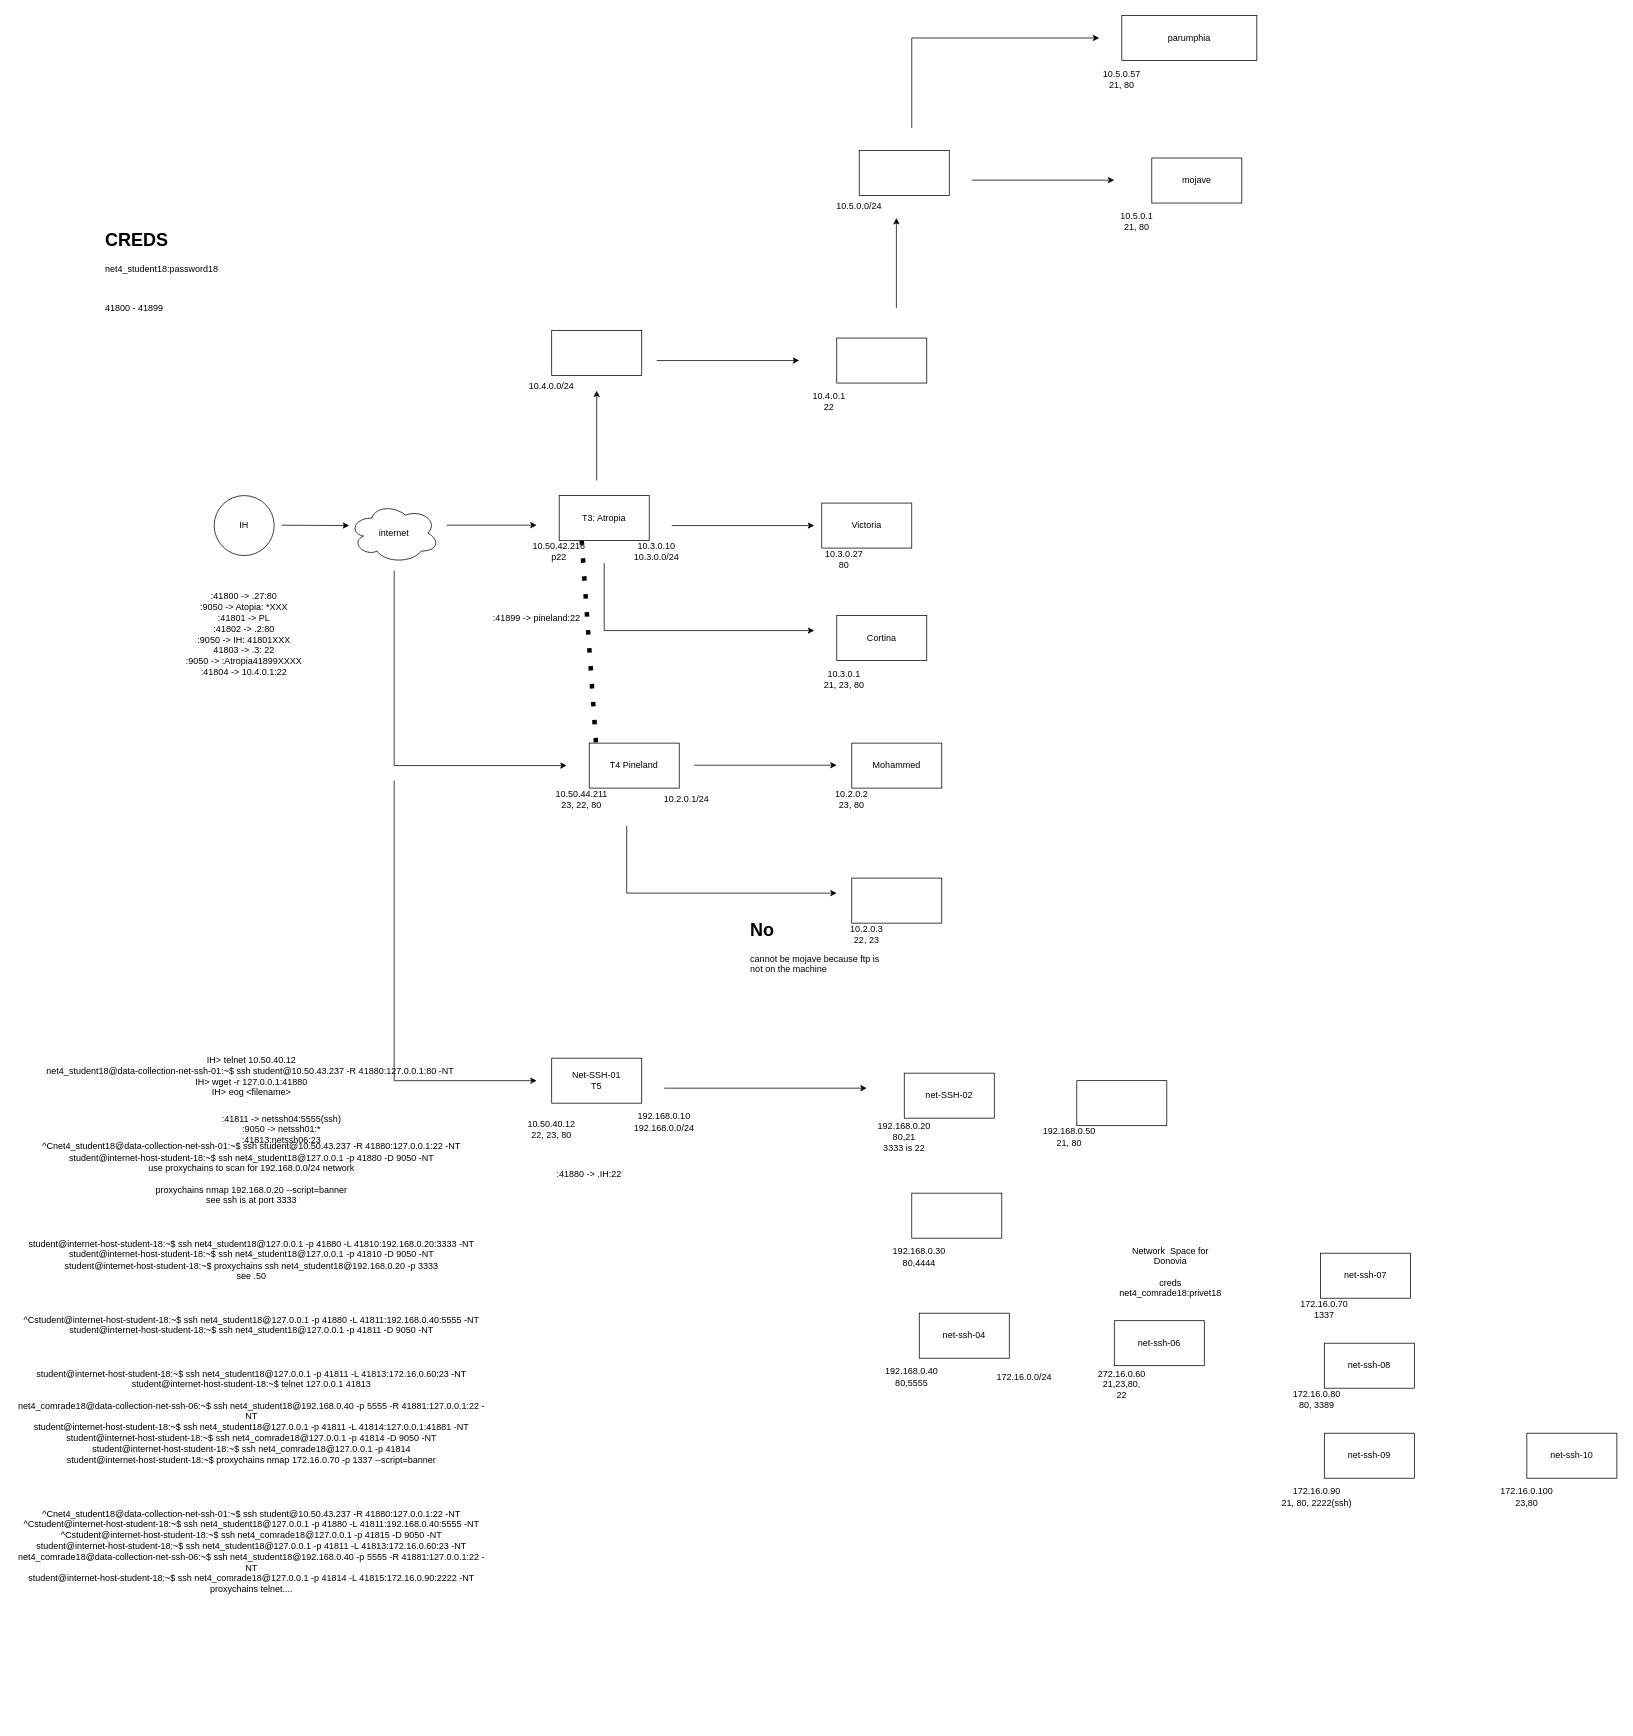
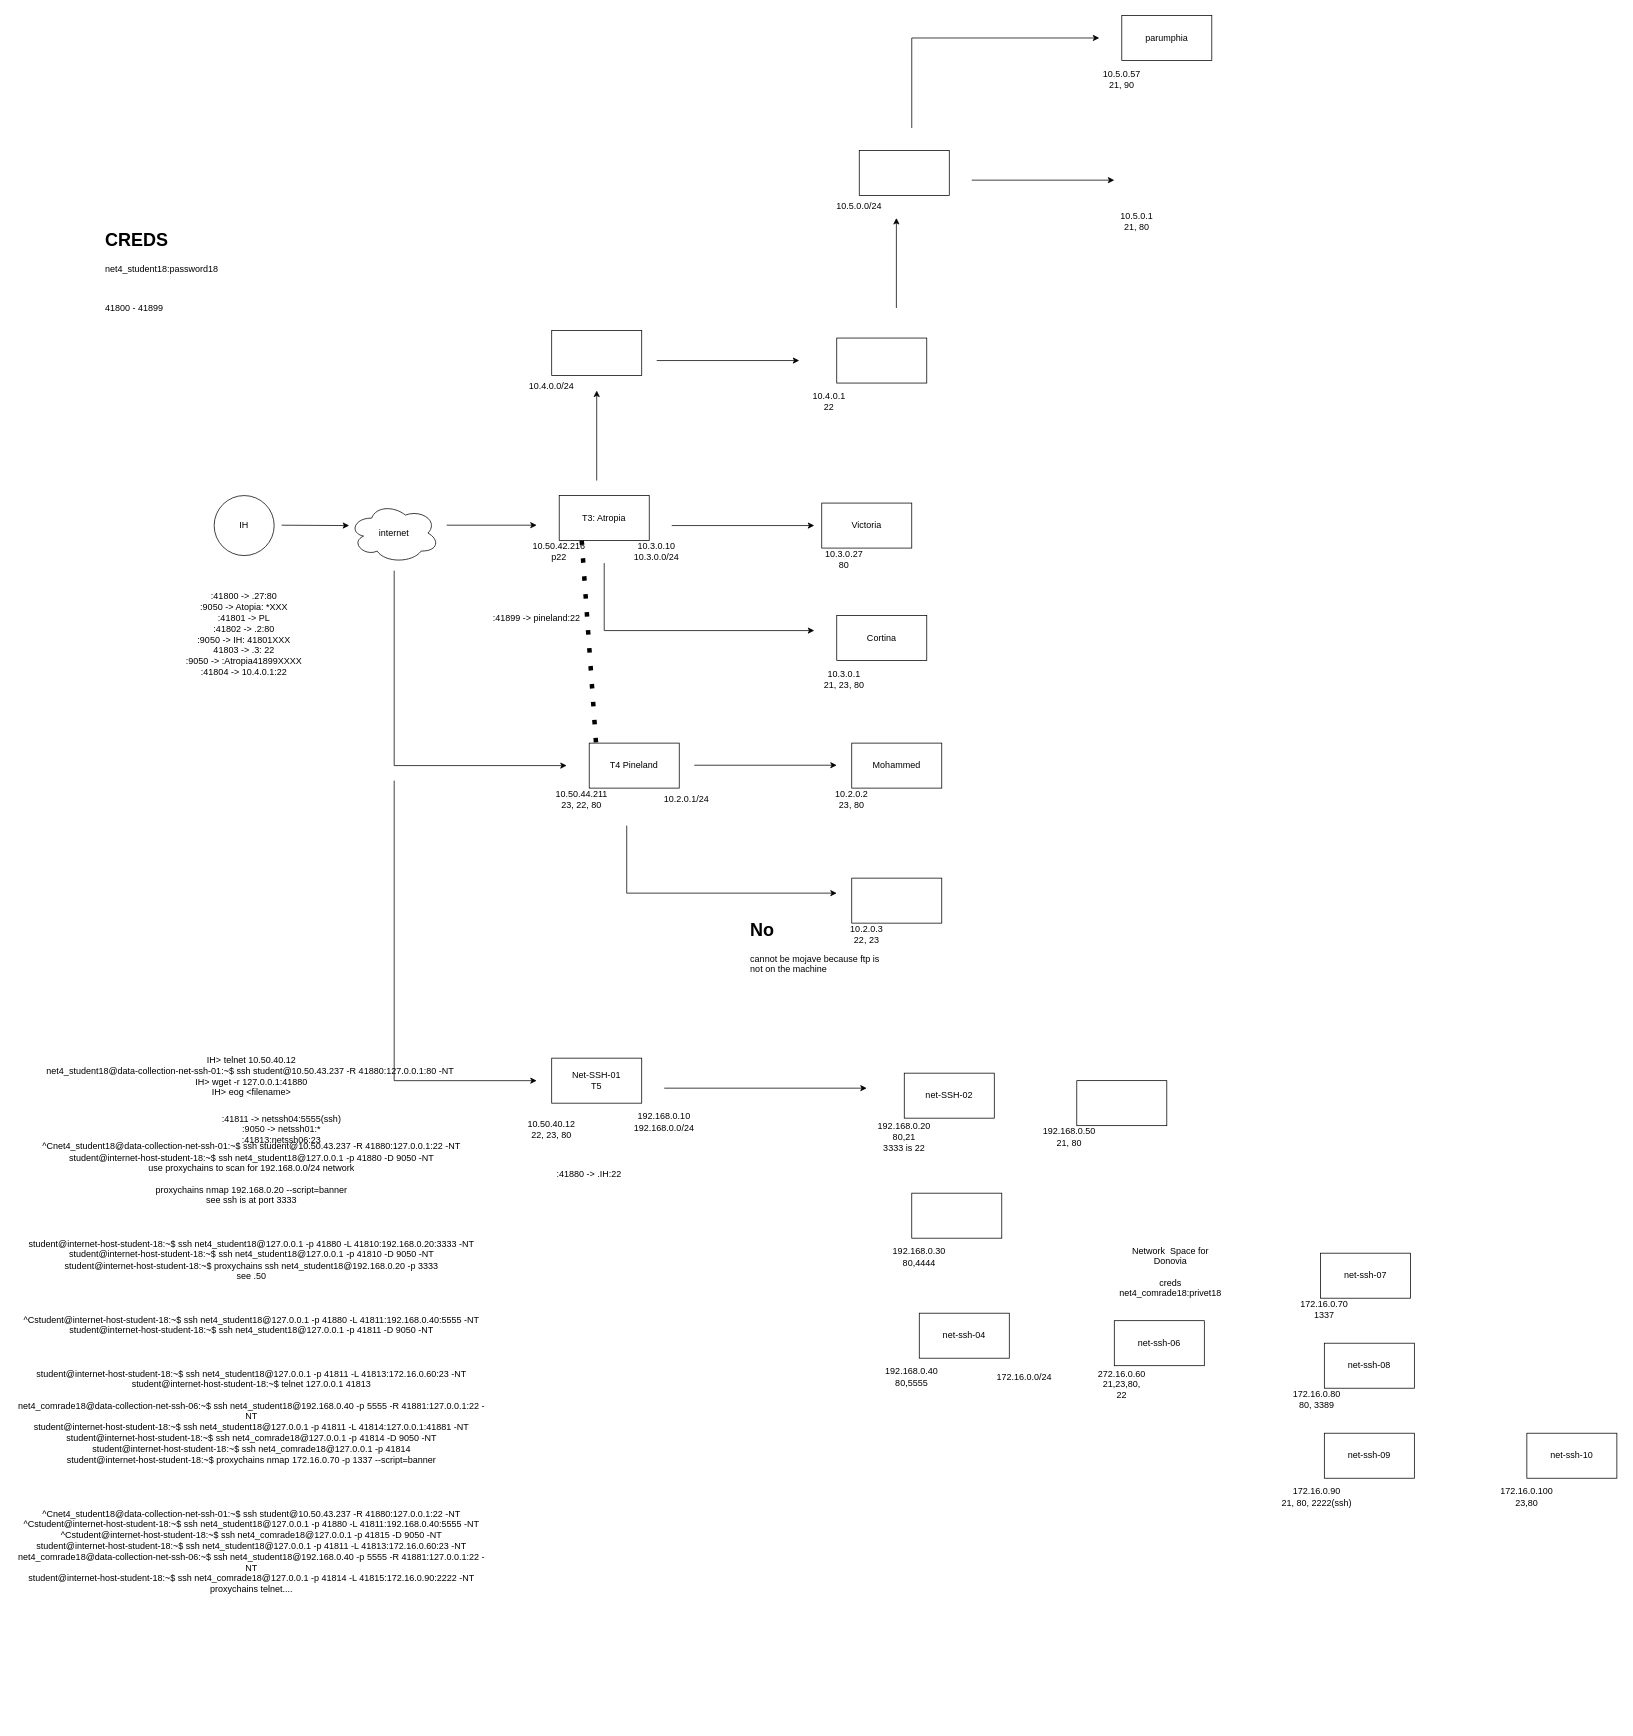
node "parumphia": size 135x45 -> 90x45
node "10.5.0.57 21, 80": label "10.5.0.57 21, 80" -> "10.5.0.57 21, 90"
node "mojave": removed
